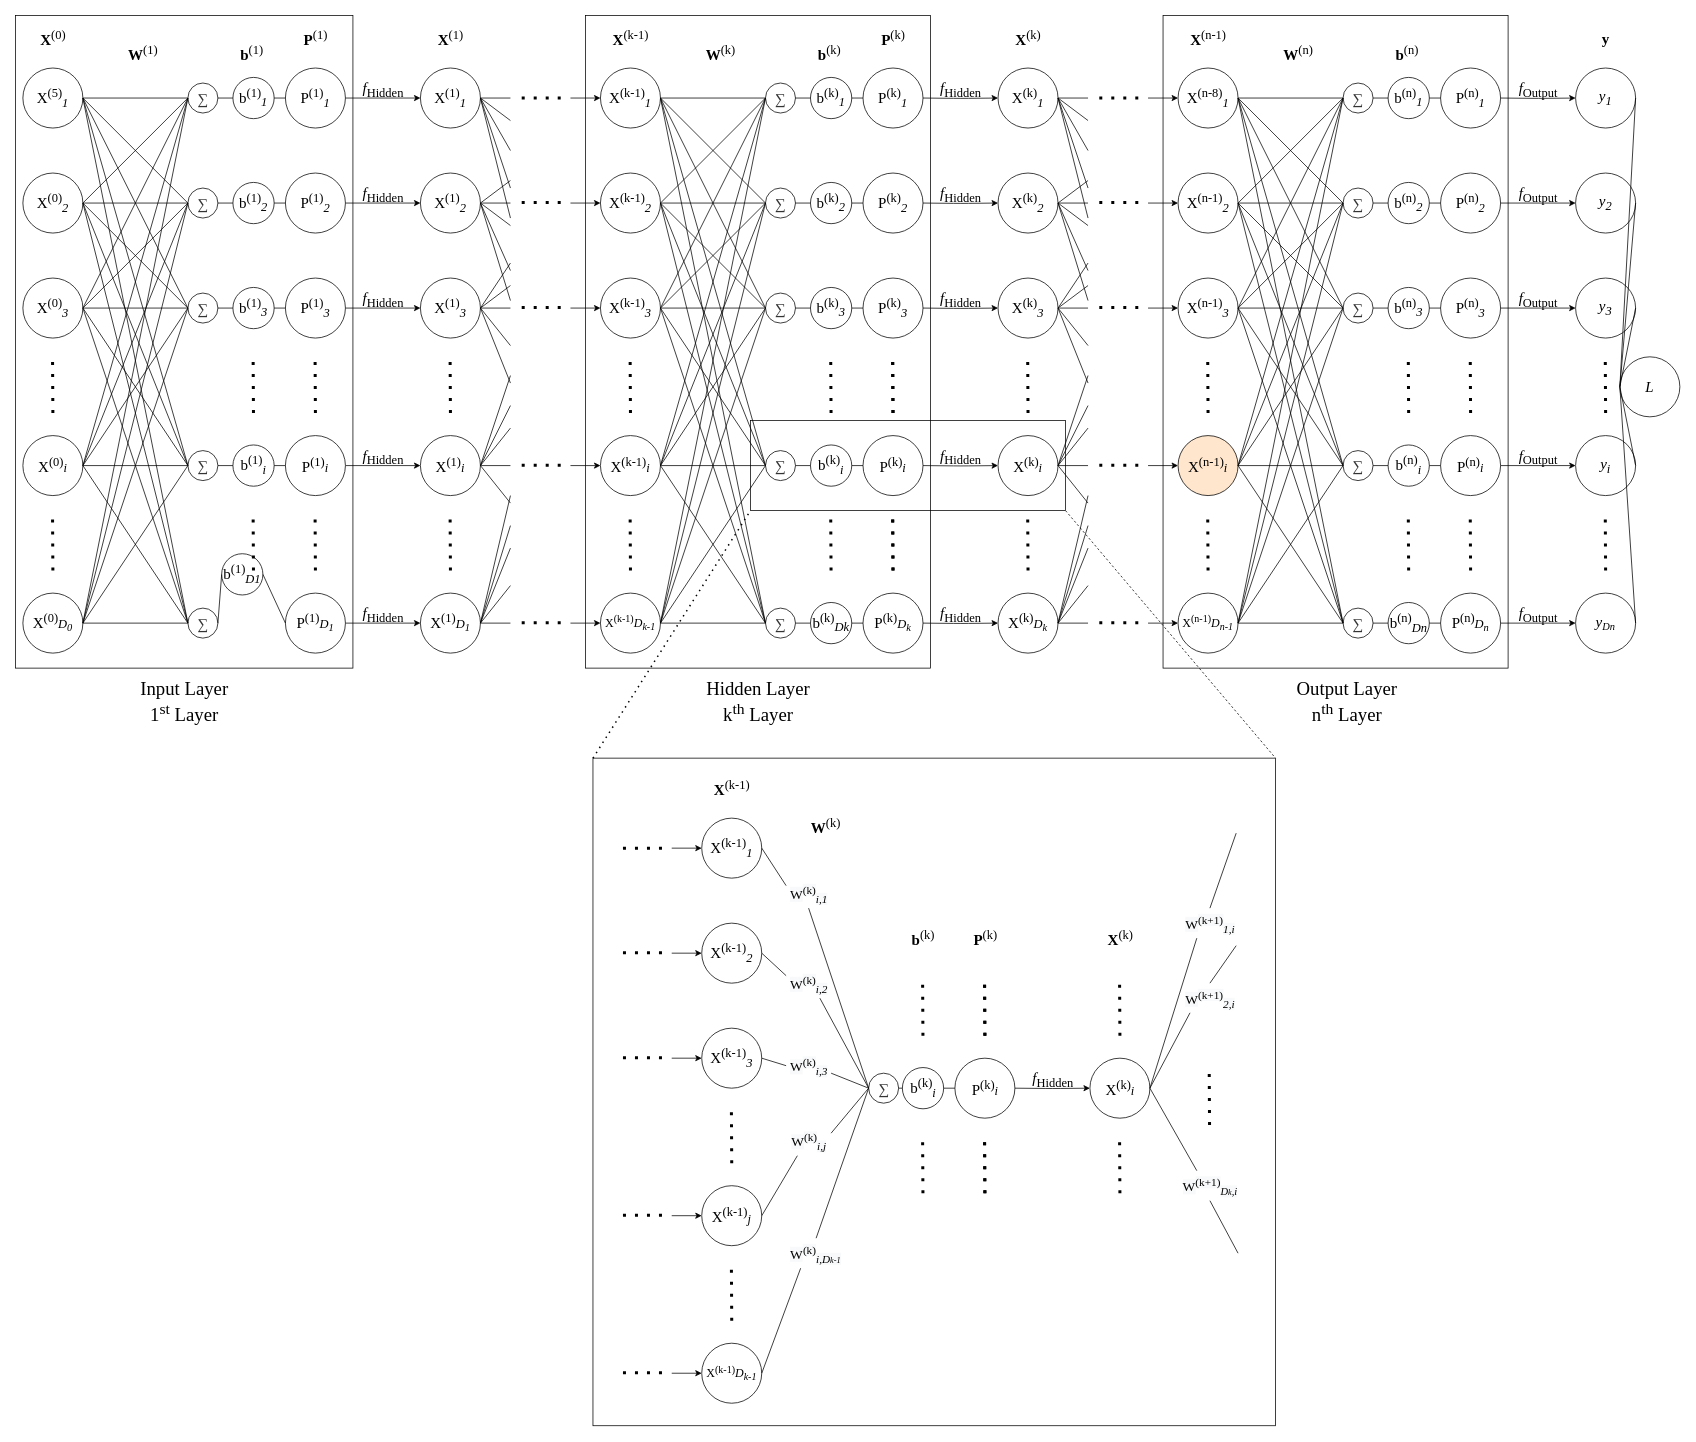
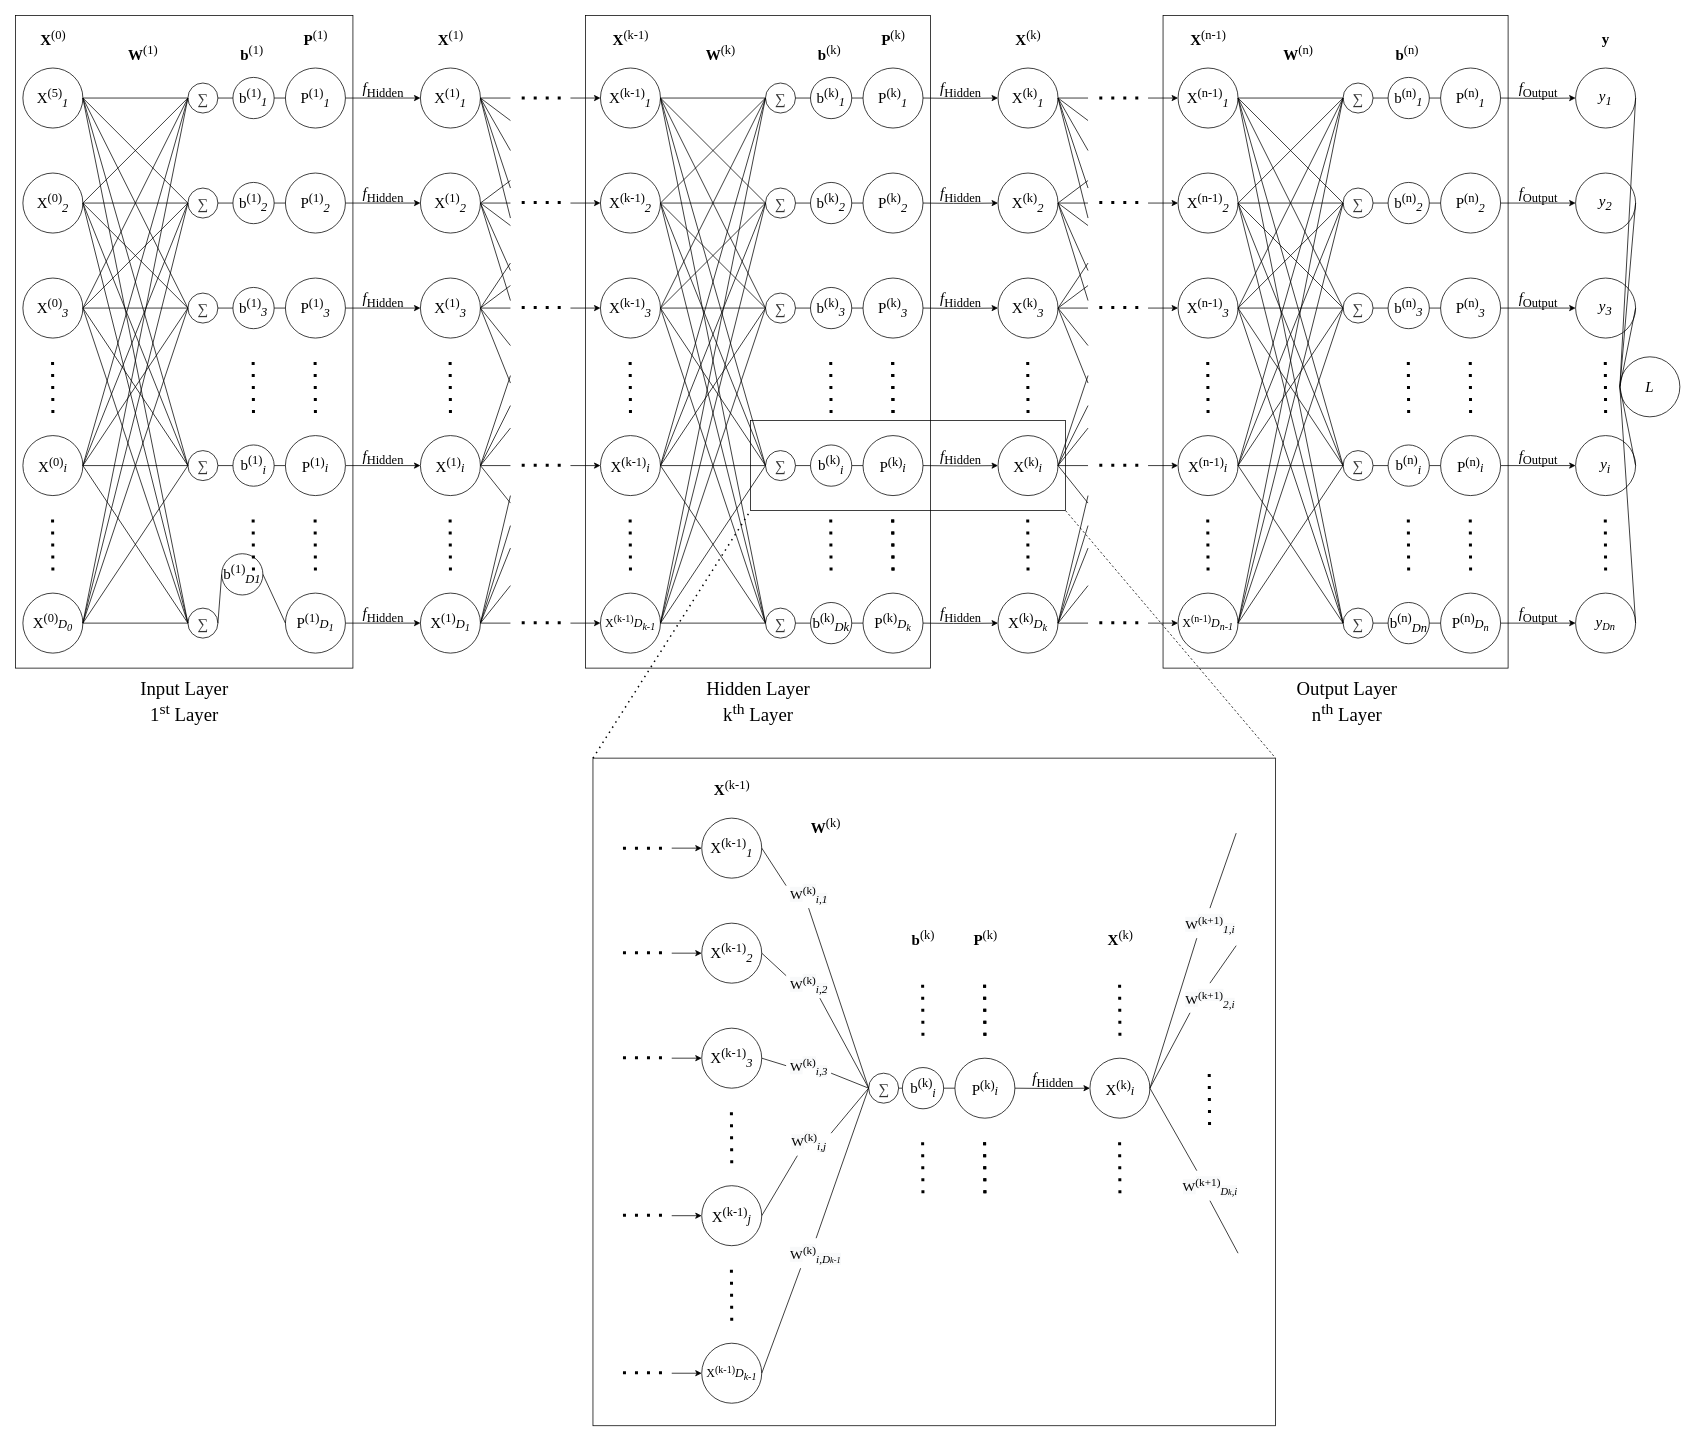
node "X(n-8)1": label "X(n-8)1" -> "X(n-1)1"
node "X(n-1)i": fillcolor #ffe6cc -> #ffffff
